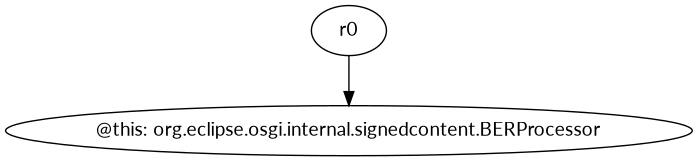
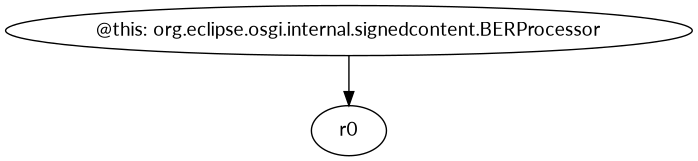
edge "r0" -> "@this: org.eclipse.osgi.internal.signedcontent.BERProcessor": reversed
